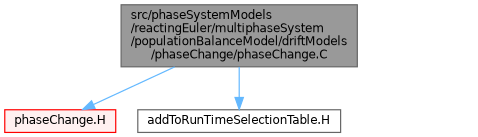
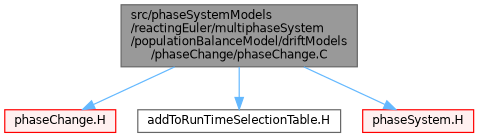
node "phaseSystem.H": added
